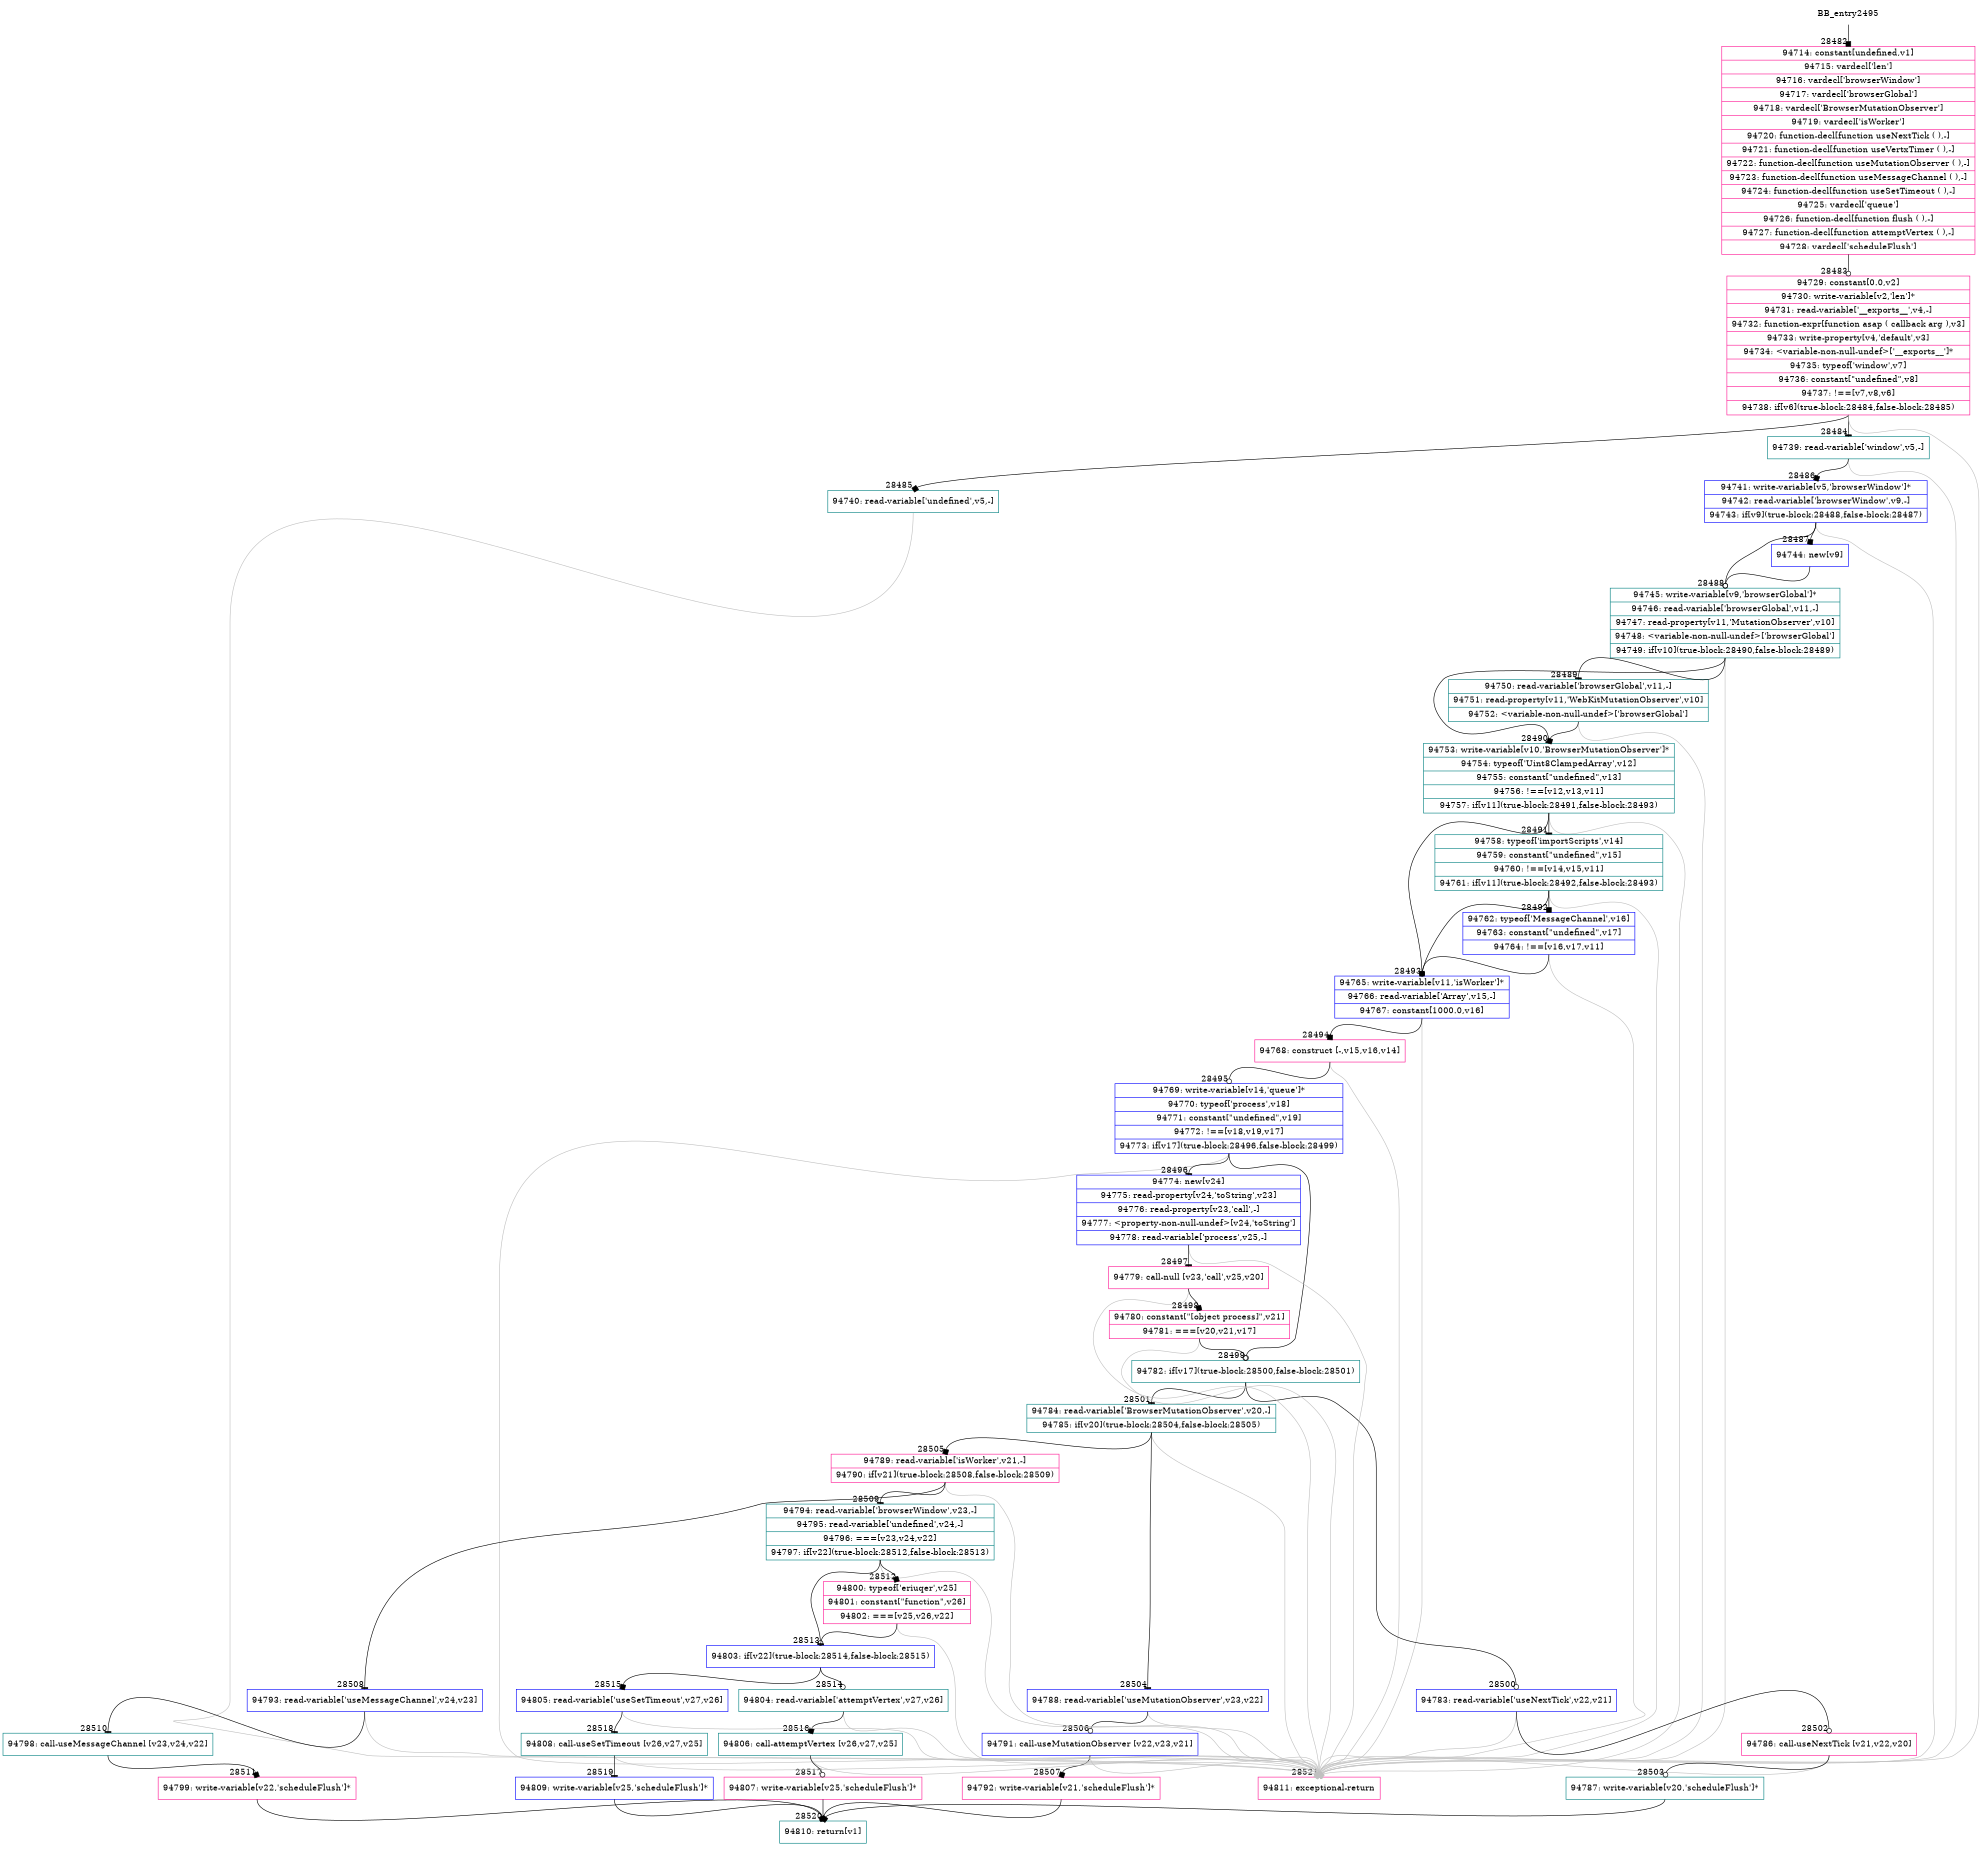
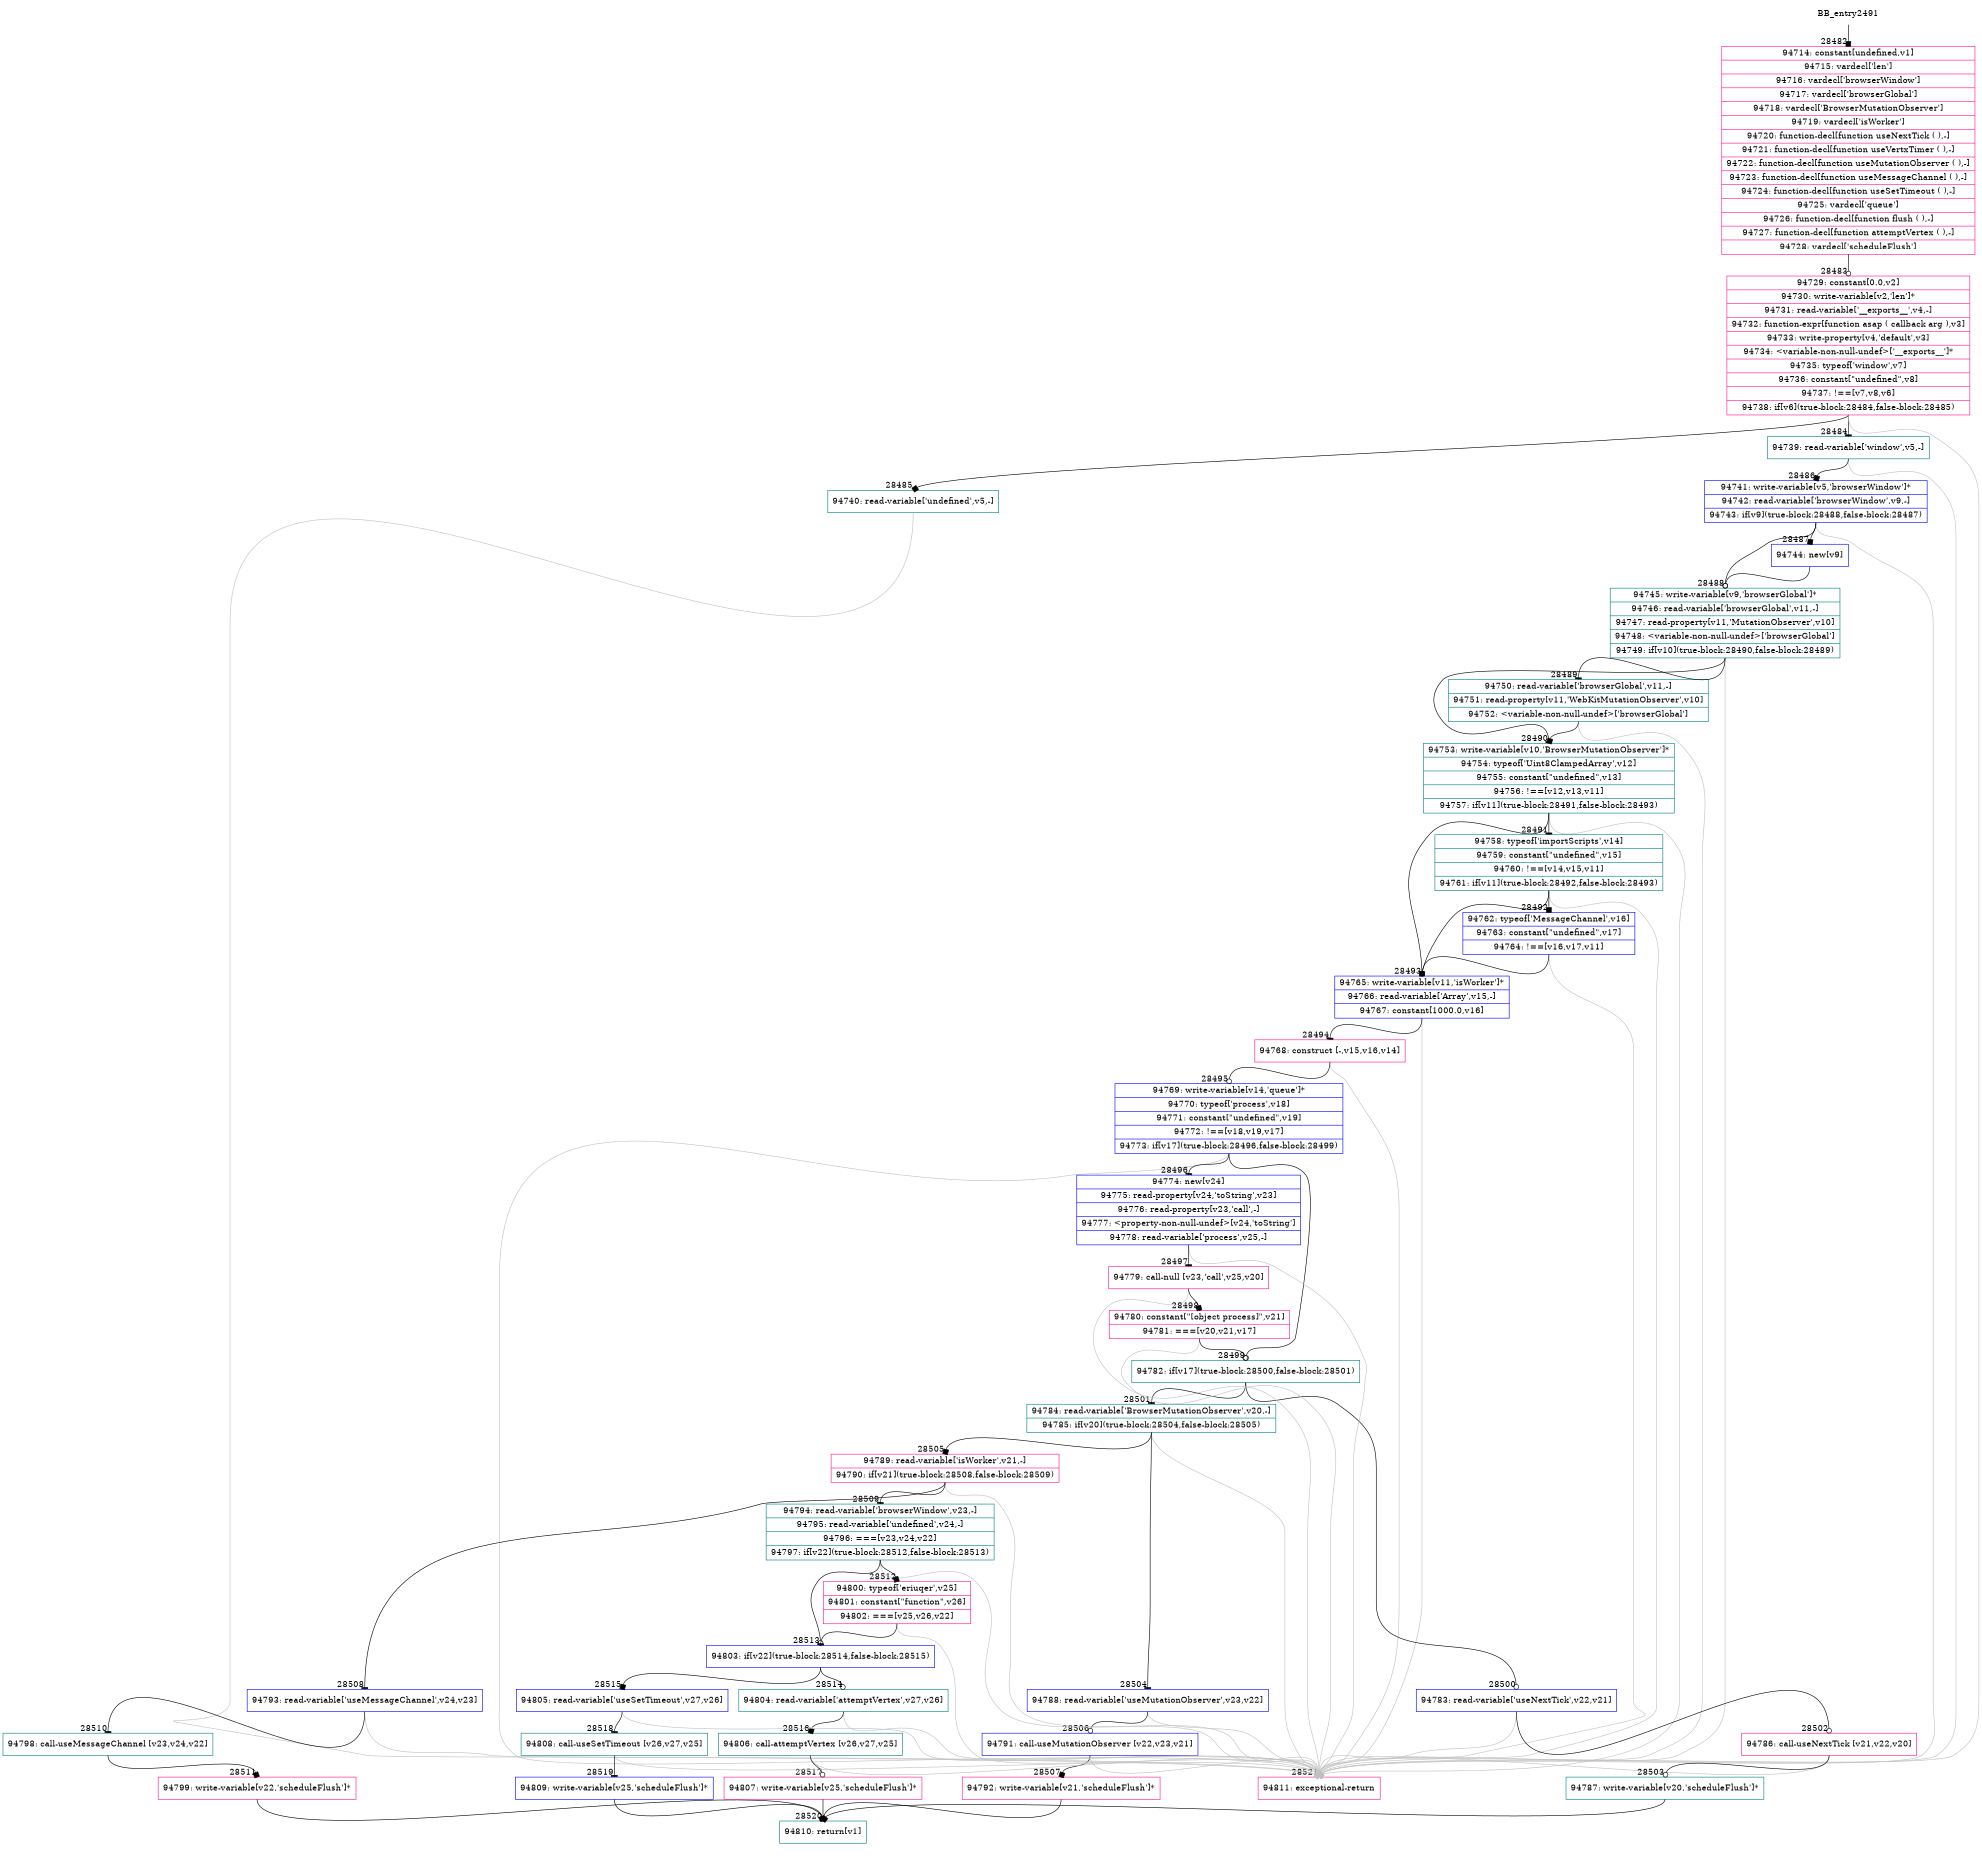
node "BB_entry2495": label "BB_entry2495" -> "BB_entry2491"
edge "94765: write-variable[v11,'isWorker']*" -> "94768: construct [-,v15,v16,v14]": arrowhead box -> tee
